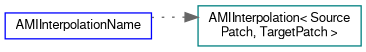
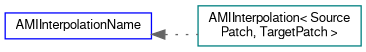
edge "AMIInterpolationName" -> "AMIInterpolation< Source Patch, TargetPatch >": reversed
